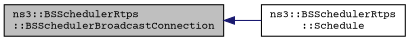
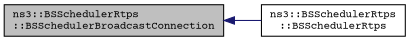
node "ns3::BSSchedulerRtps ::Schedule": label "ns3::BSSchedulerRtps ::Schedule" -> "ns3::BSSchedulerRtps ::BSSchedulerRtps"
